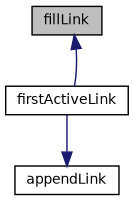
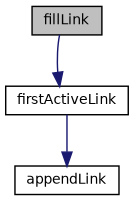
edge "firstActiveLink" -> "fillLink": reversed
